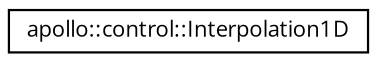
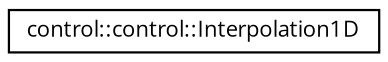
node "apollo::control::Interpolation1D": label "apollo::control::Interpolation1D" -> "control::control::Interpolation1D"
